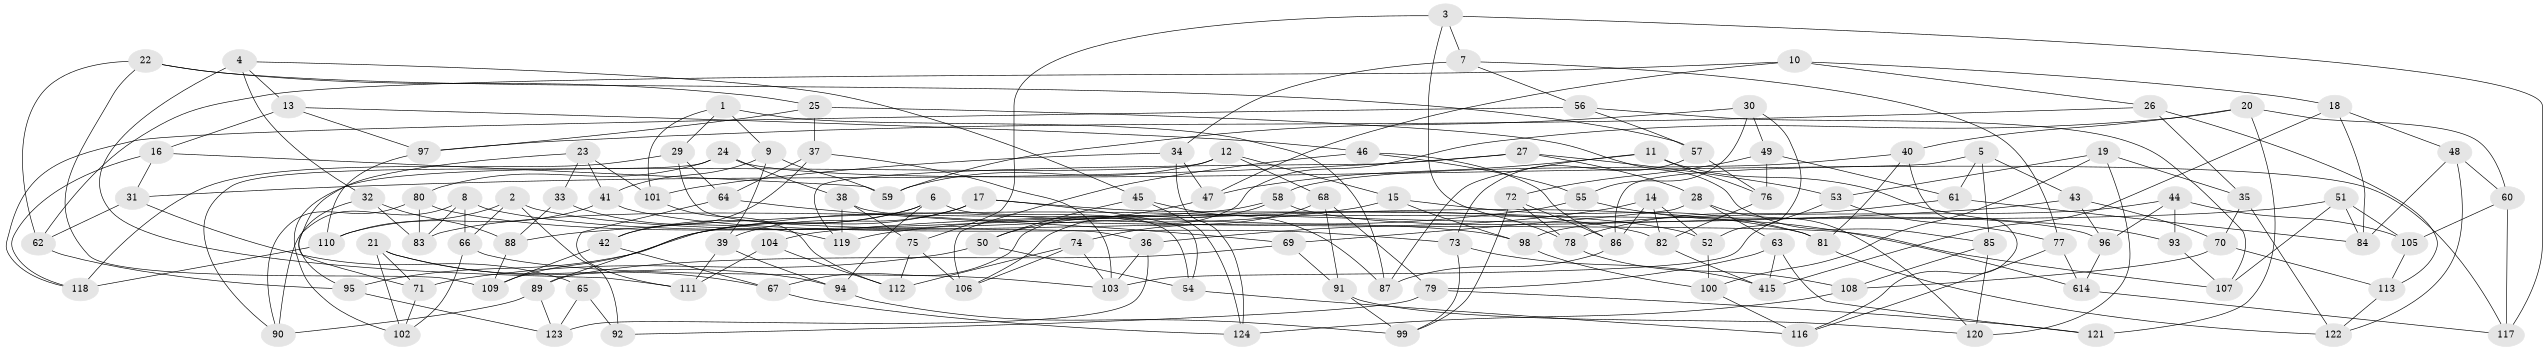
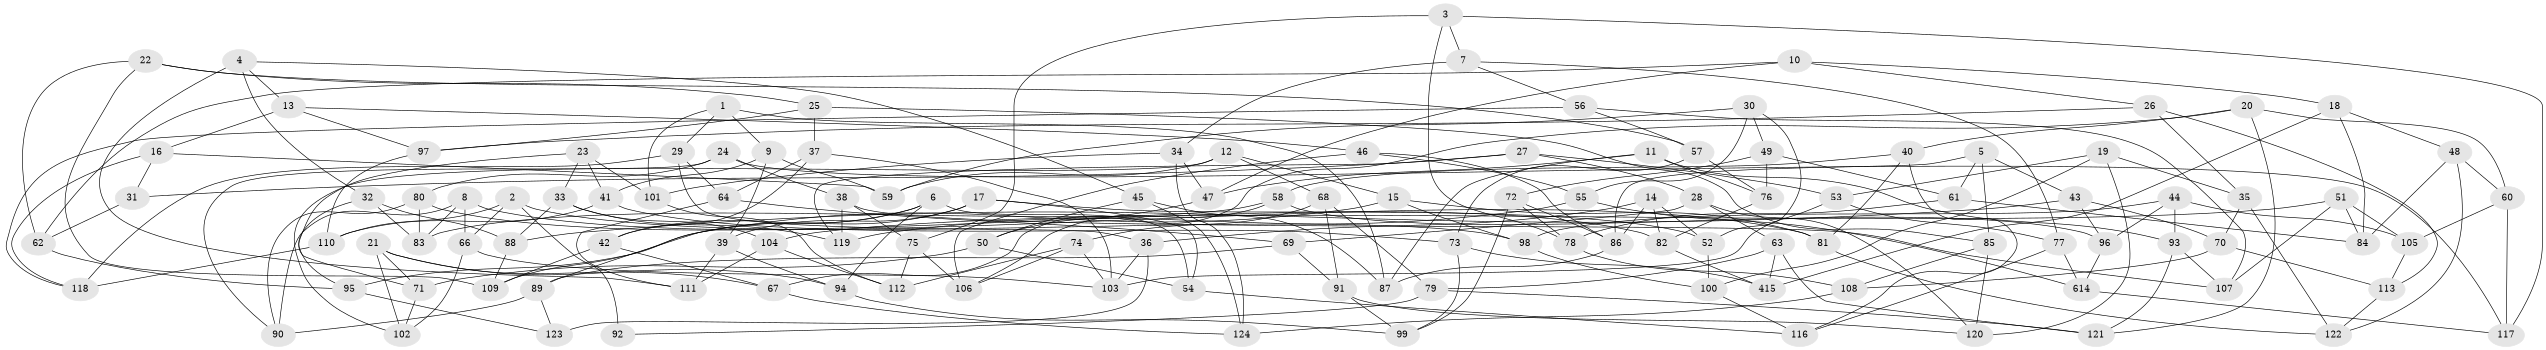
edge "33" -- "104": added
node "65": removed
edge "93" -- "121": added
